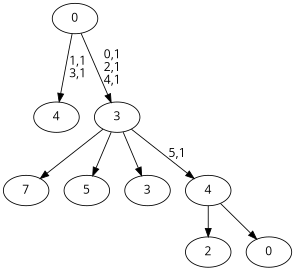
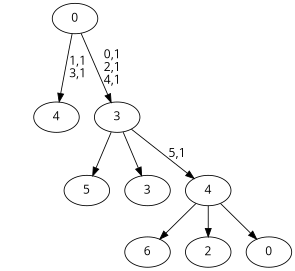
node "7": removed
node "6": added
